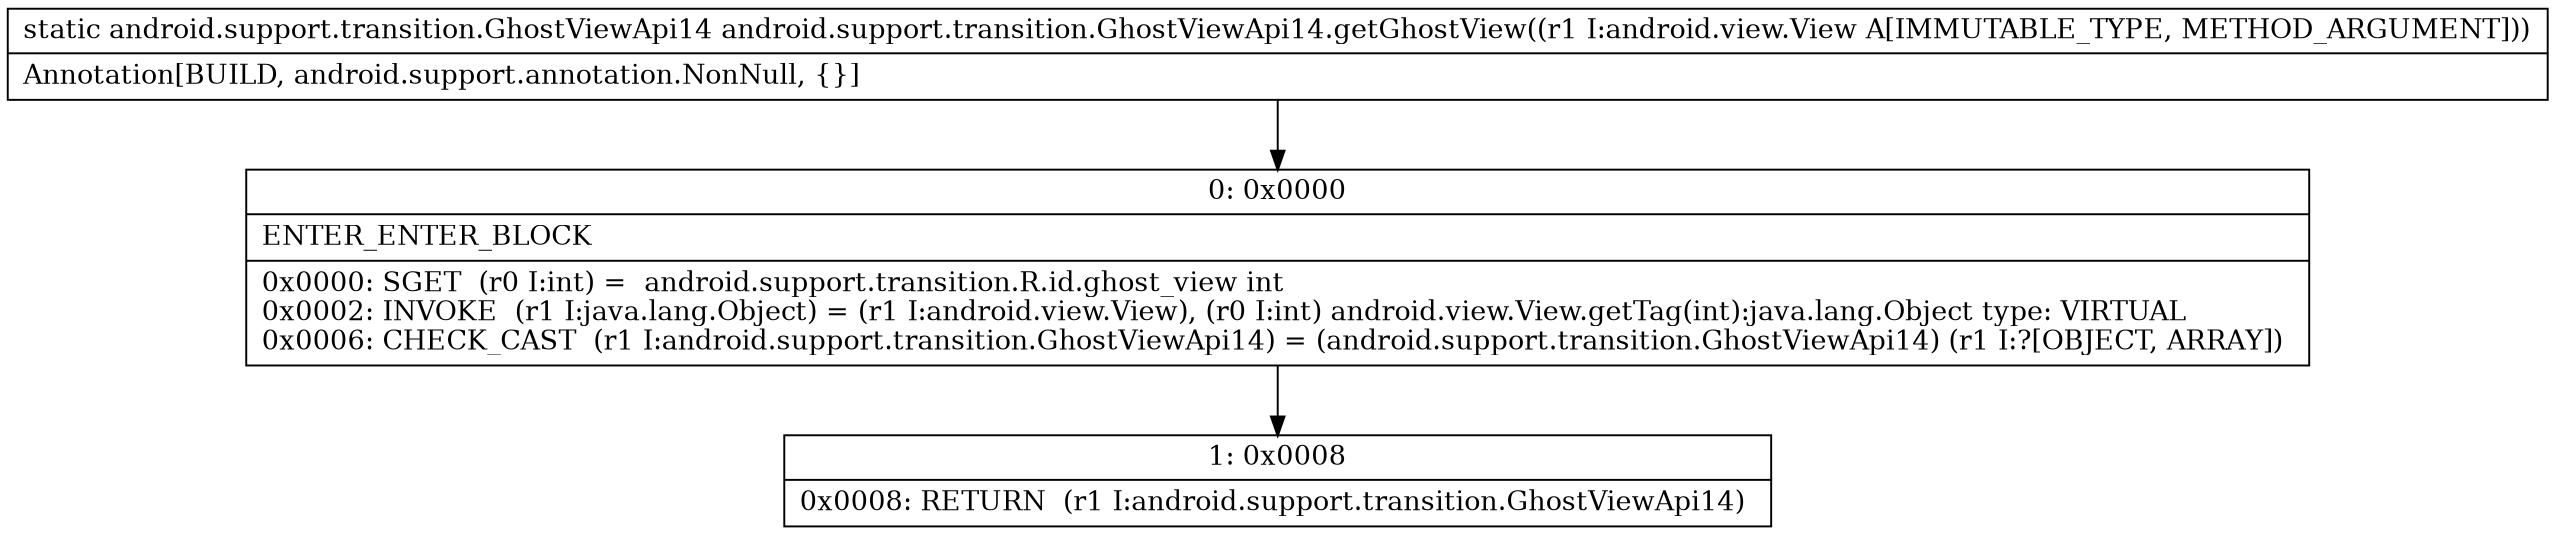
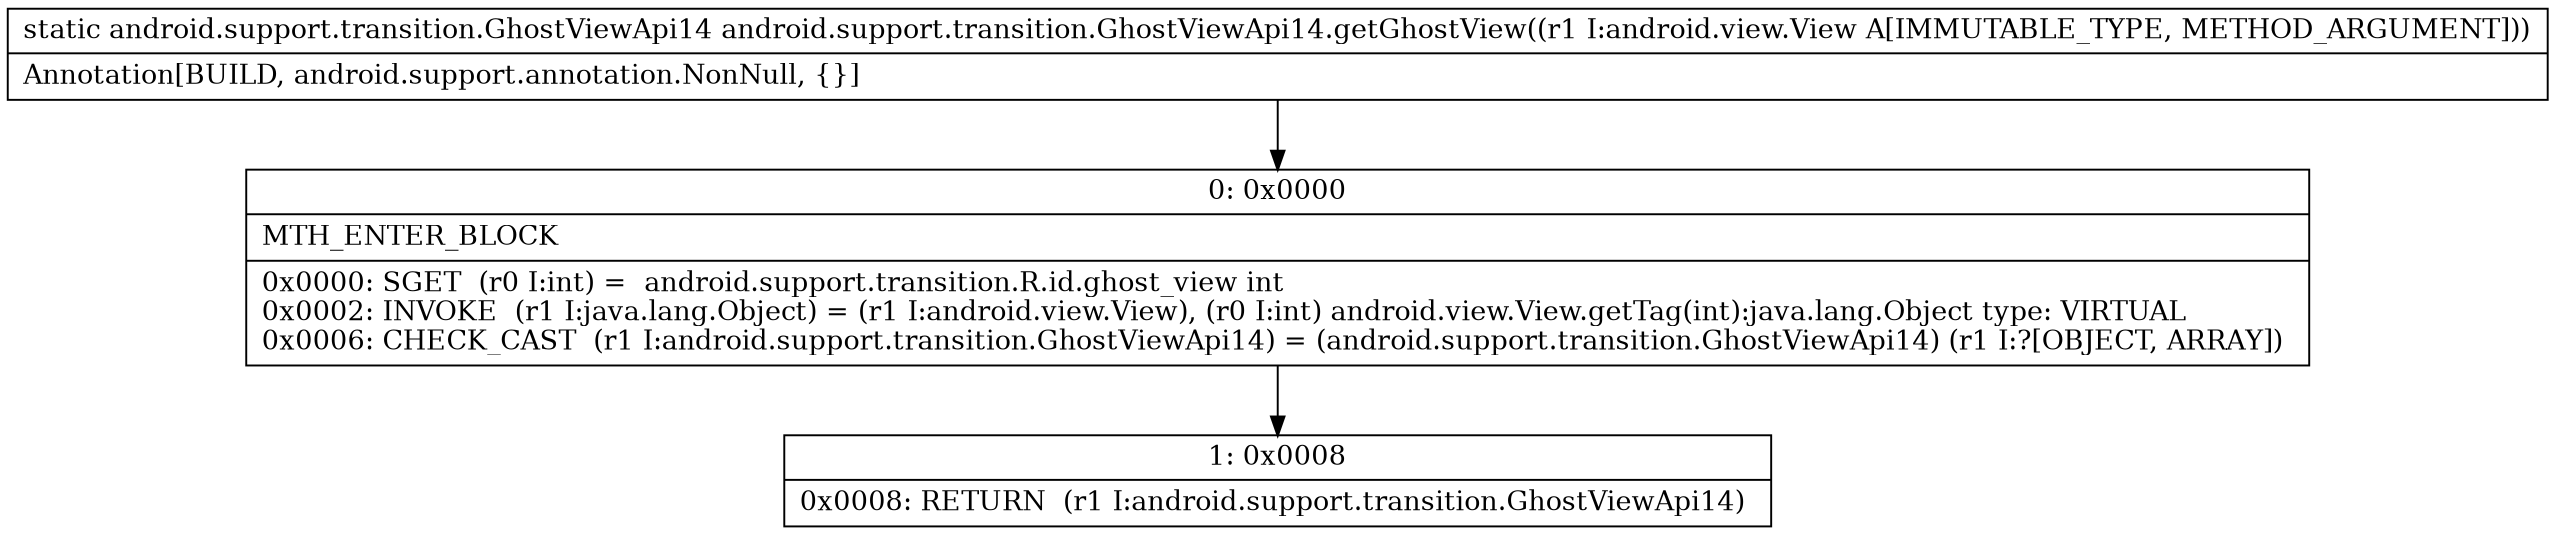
node "0: 0x0000": text "ENTER_ENTER_BLOCK" -> "MTH_ENTER_BLOCK"
